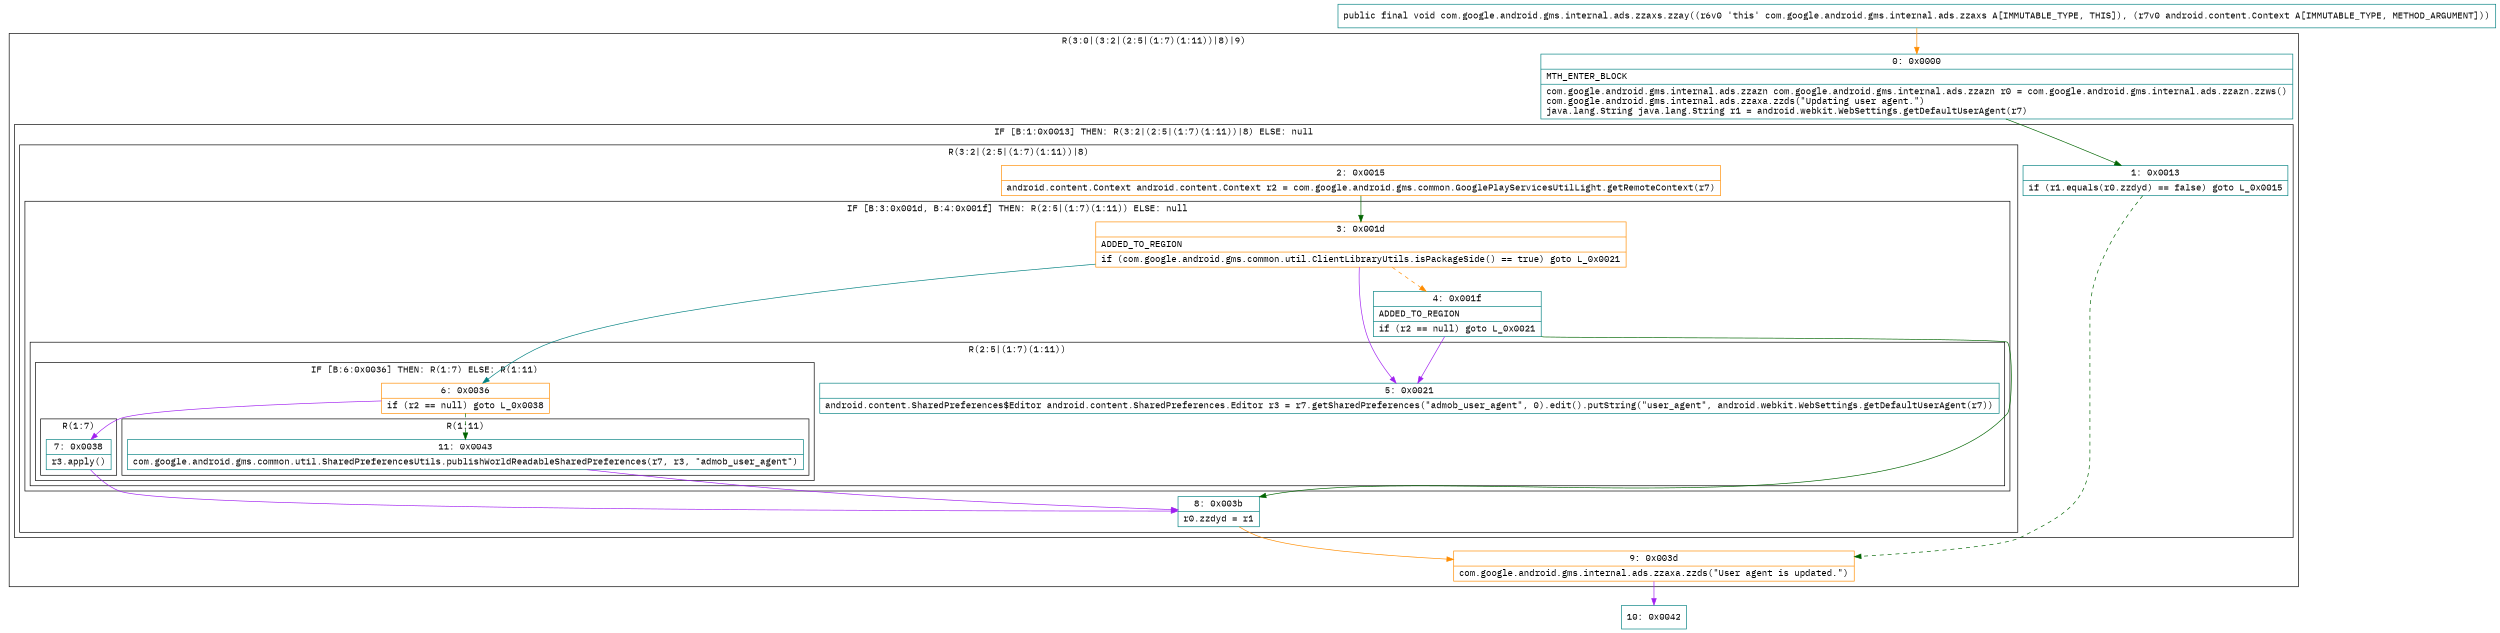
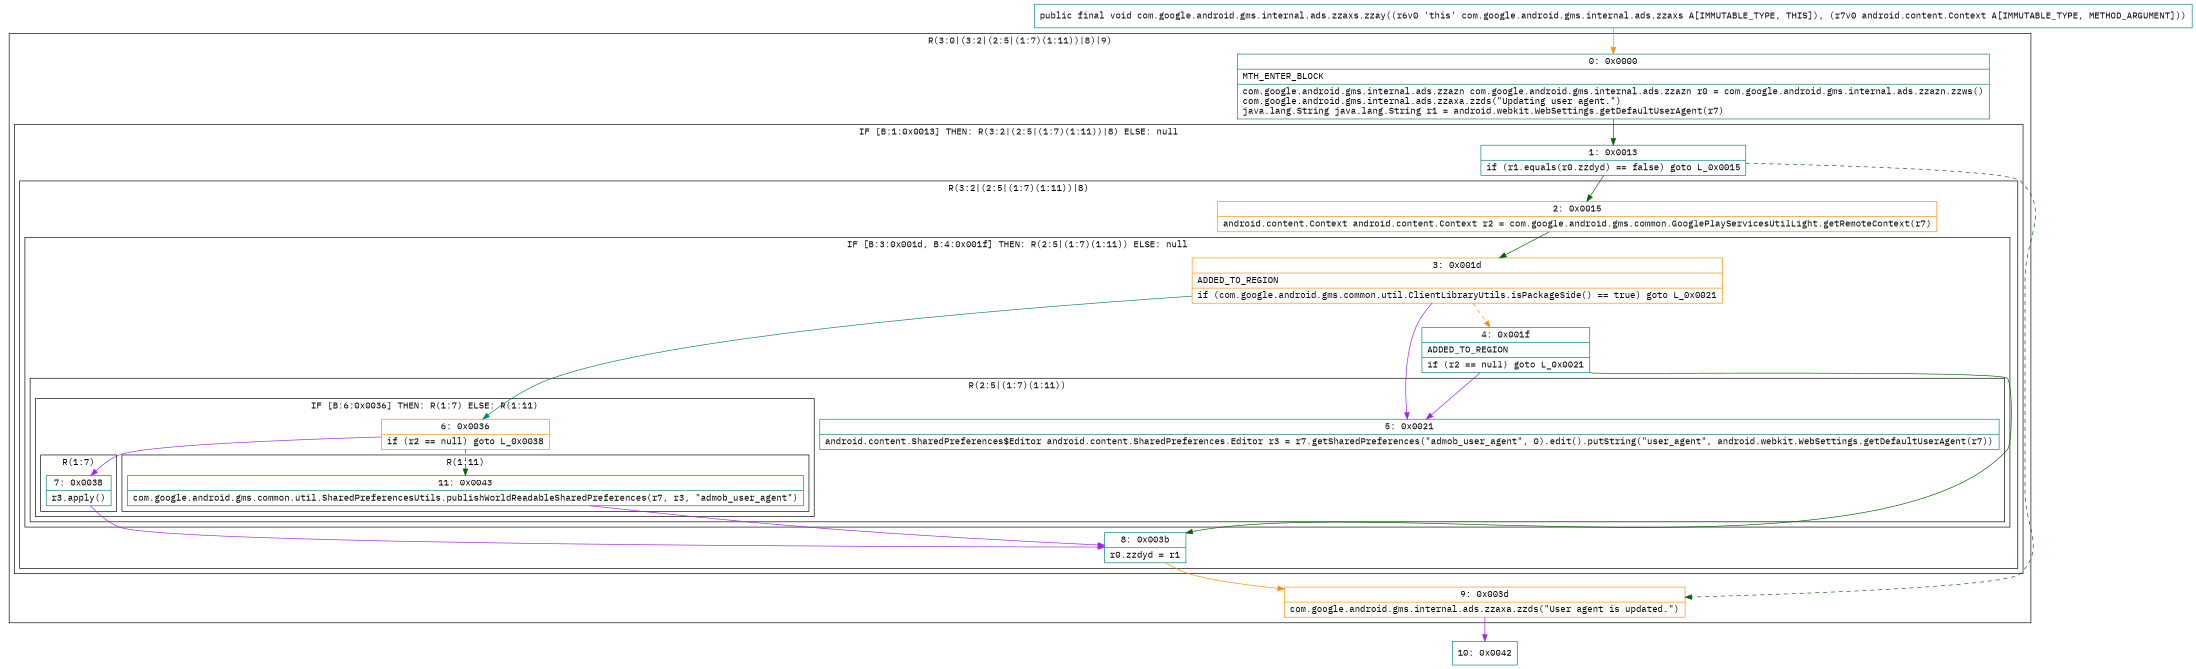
edge "1: 0x0013" -> "2: 0x0015": added
